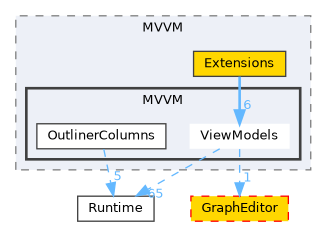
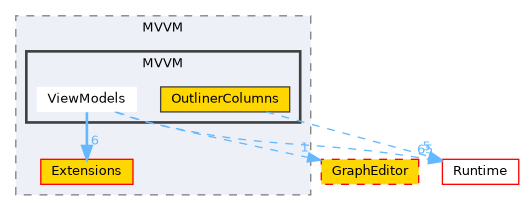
node "Extensions": color grey25 -> red
edge "Extensions" -> "ViewModels": reversed
node "OutlinerColumns": fillcolor white -> gold
node "Runtime": color grey25 -> red
